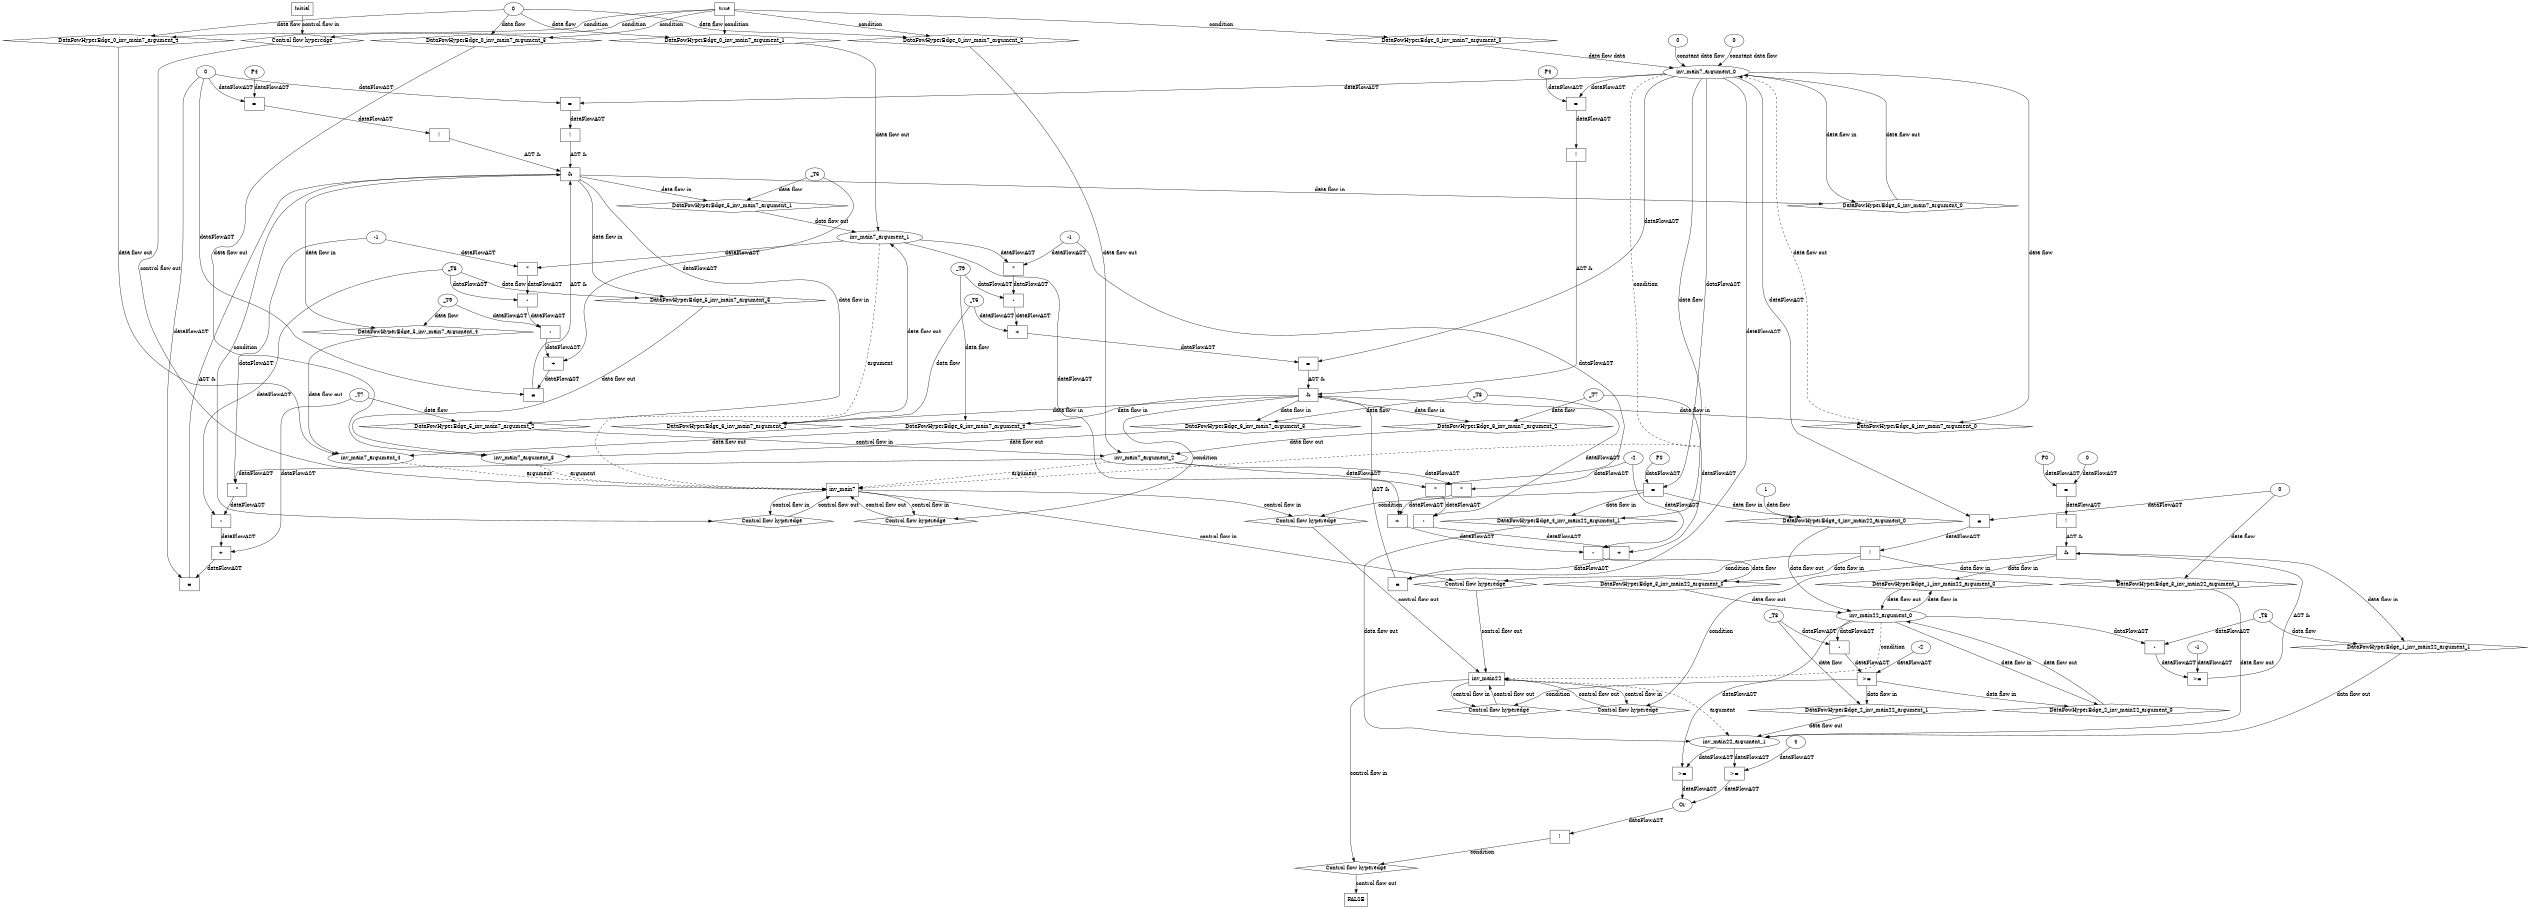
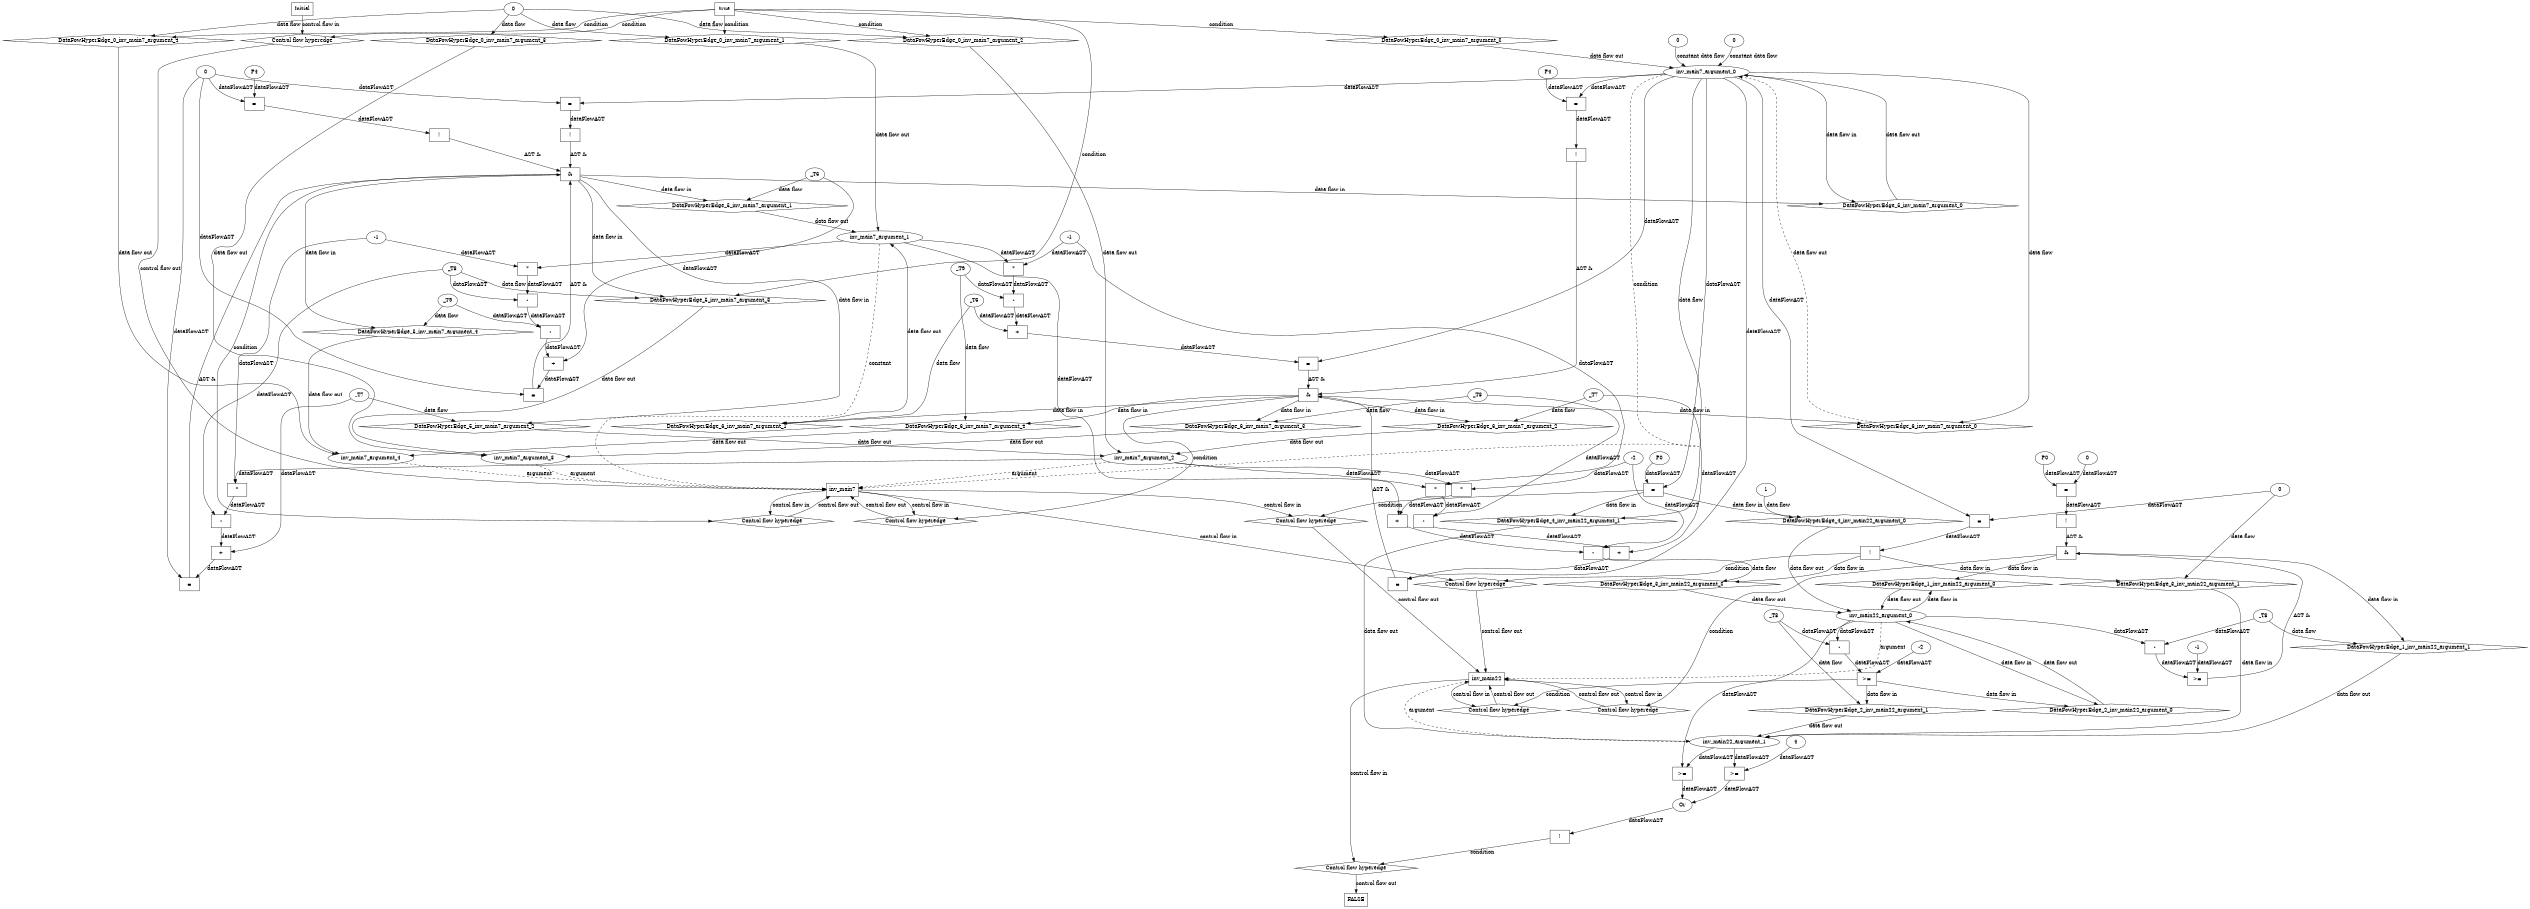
edge "true" -> "DataFowHyperEdge_0_inv_main7_argument_3": now "true" -> "DataFowHyperEdge_5_inv_main7_argument_3"
edge "DataFowHyperEdge_0_inv_main7_argument_0" -> "inv_main7_argument_0": label "data flow data" -> "data flow out"
edge "inv_main7_argument_1" -> "inv_main7": label "argument" -> "constant"
edge "DataFowHyperEdge_5_inv_main7_argument_2" -> "inv_main7_argument_2": label "control flow in" -> "data flow out"
edge "inv_main22_argument_0" -> "inv_main22": label "condition" -> "argument"
edge "DataFowHyperEdge_3_inv_main22_argument_1" -> "inv_main22_argument_1": label "data flow out" -> "data flow in"
edge "inv_main22" -> "inv_main22_argument_1": reversed
